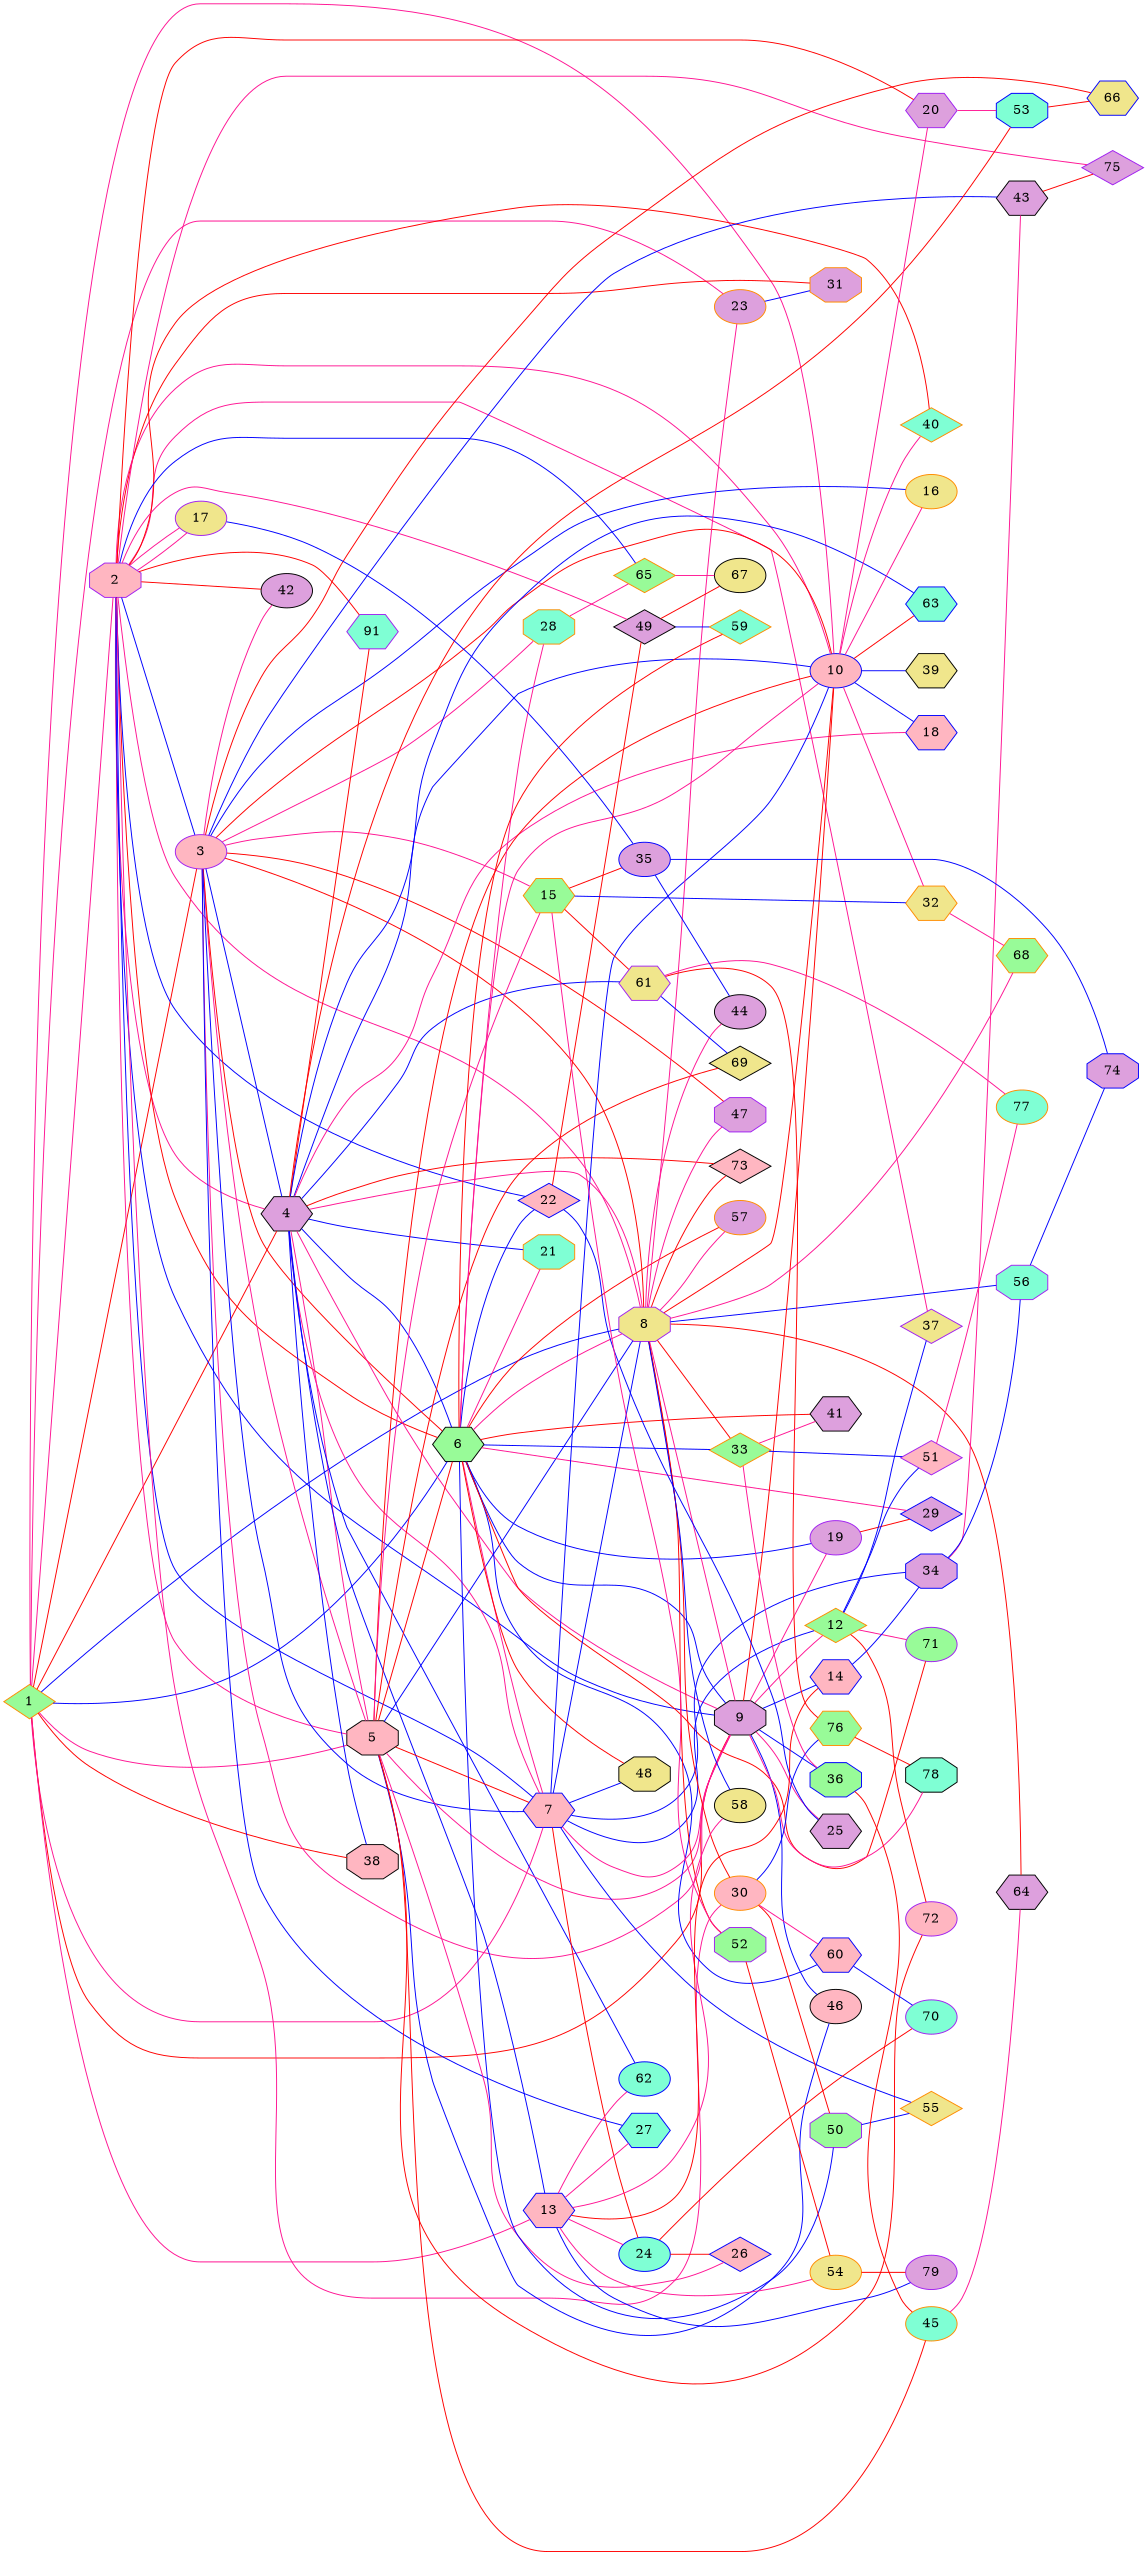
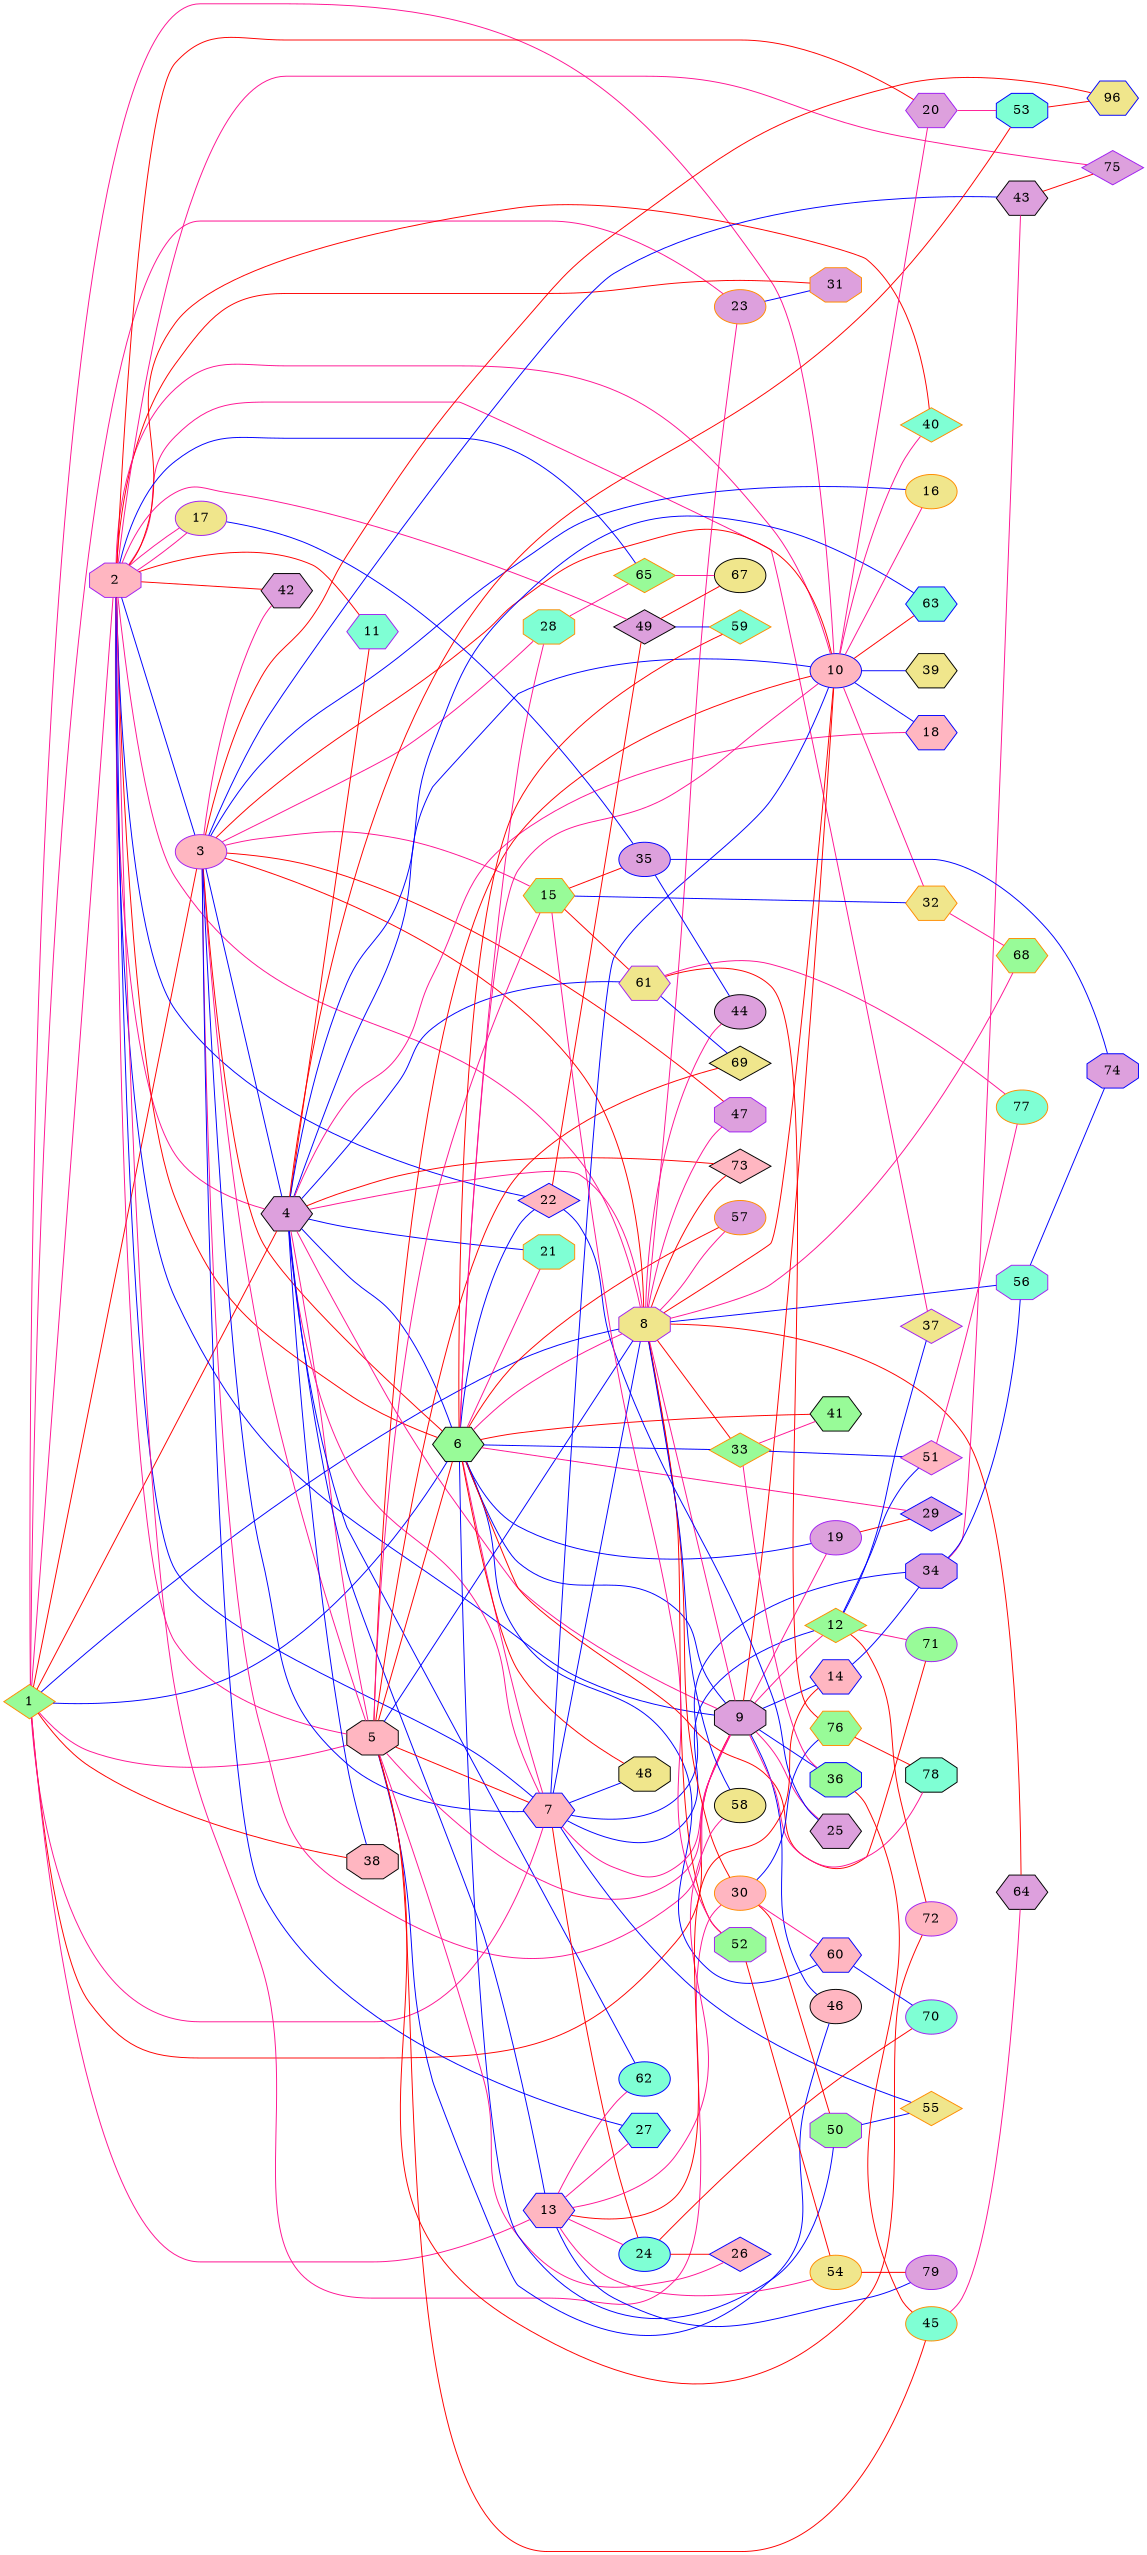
node "66": label "66" -> "96"
node "42": shape ellipse -> hexagon
node "91": label "91" -> "11"
node "41": fillcolor plum -> palegreen
